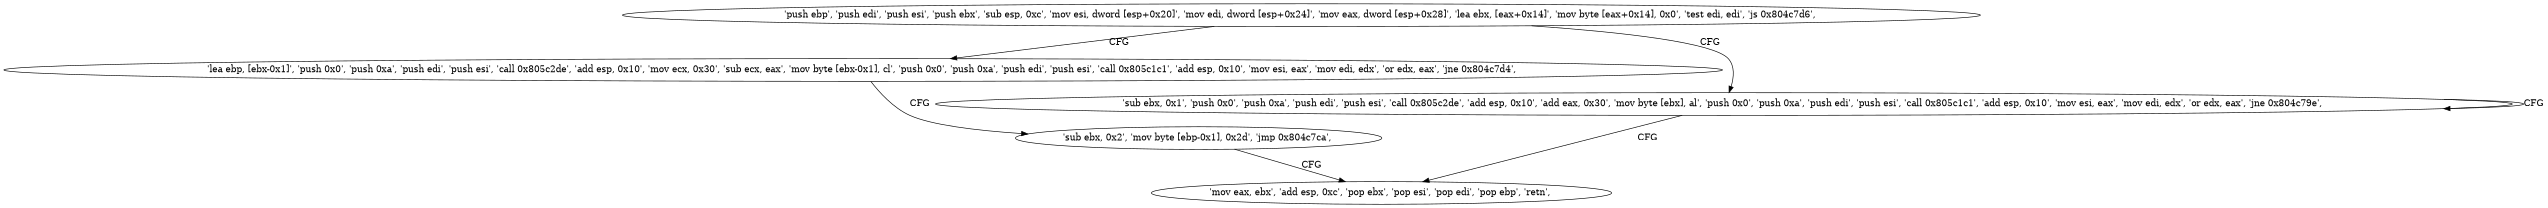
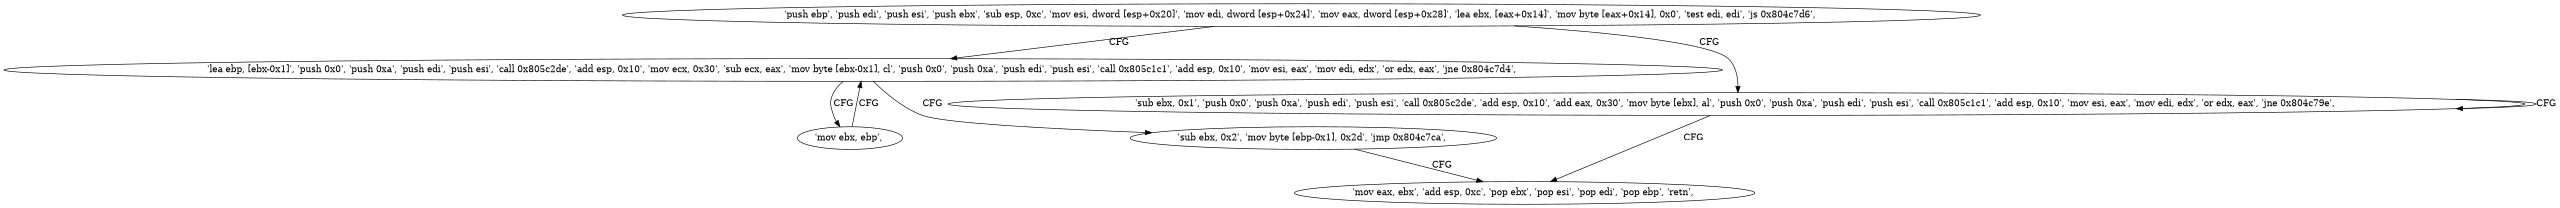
node "'mov ebx, ebp',": added
